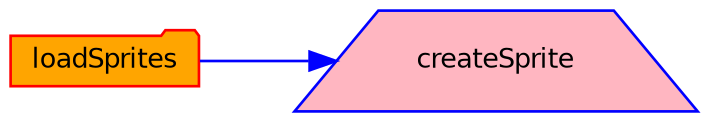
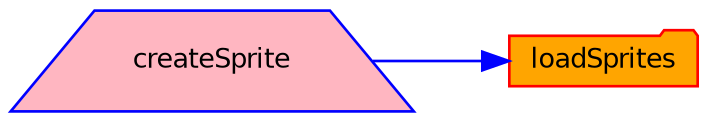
edge "loadSprites" -> "createSprite": reversed
